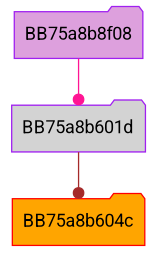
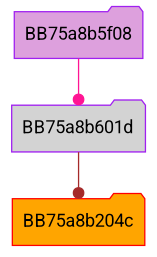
node "BB75a8b8f08": label "BB75a8b8f08" -> "BB75a8b5f08"
node "BB75a8b604c": label "BB75a8b604c" -> "BB75a8b204c"
